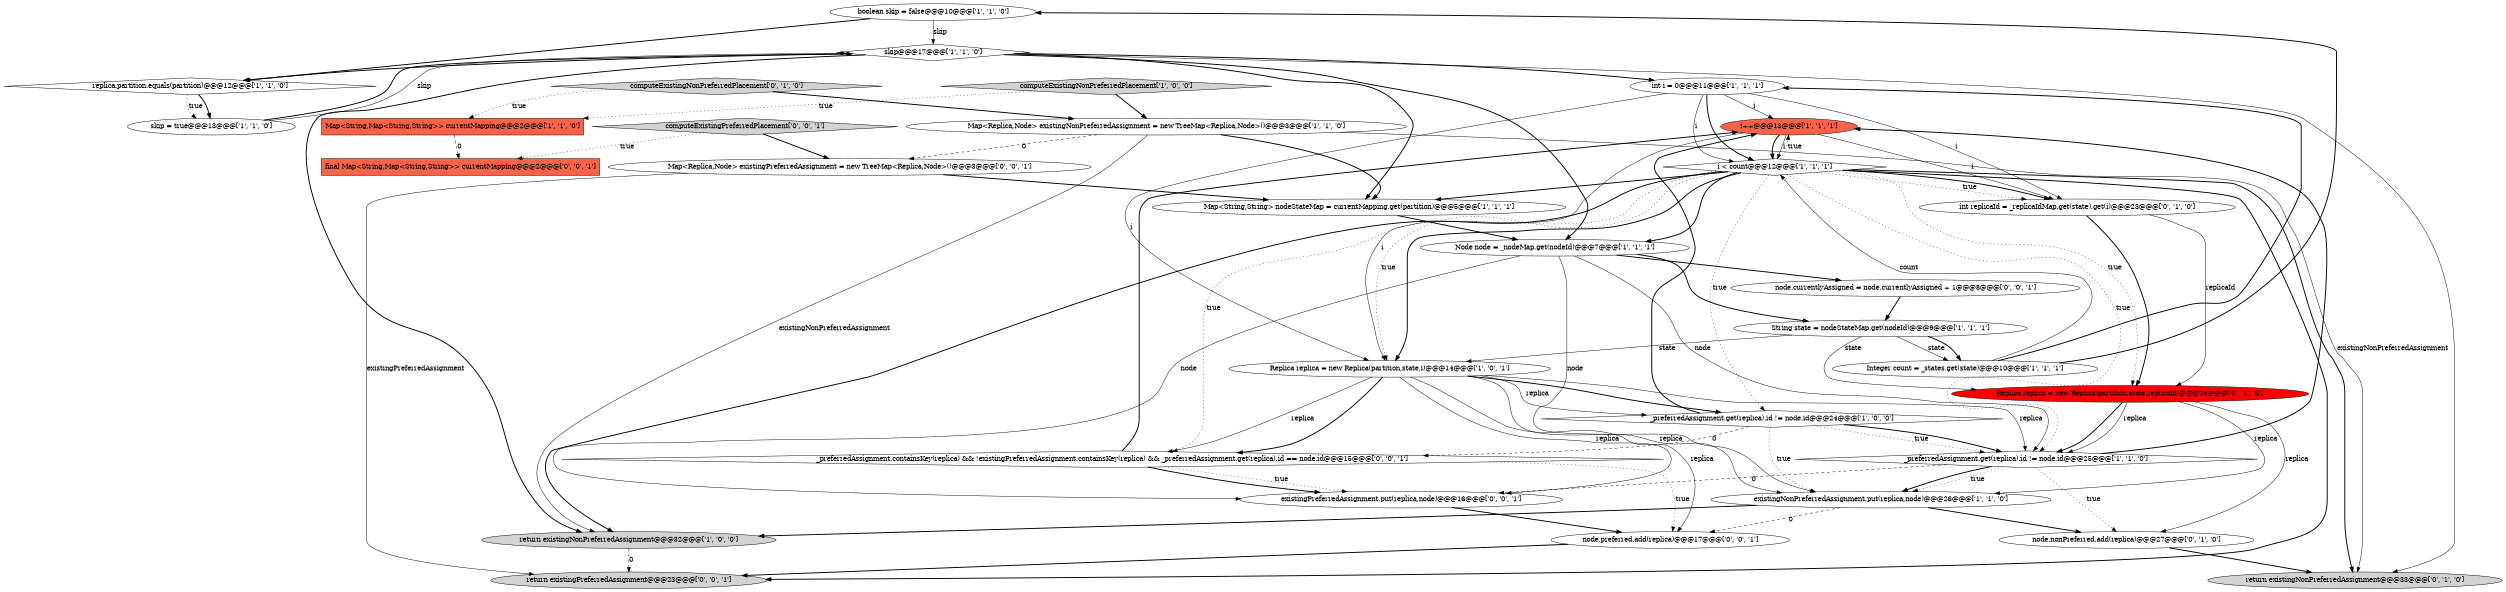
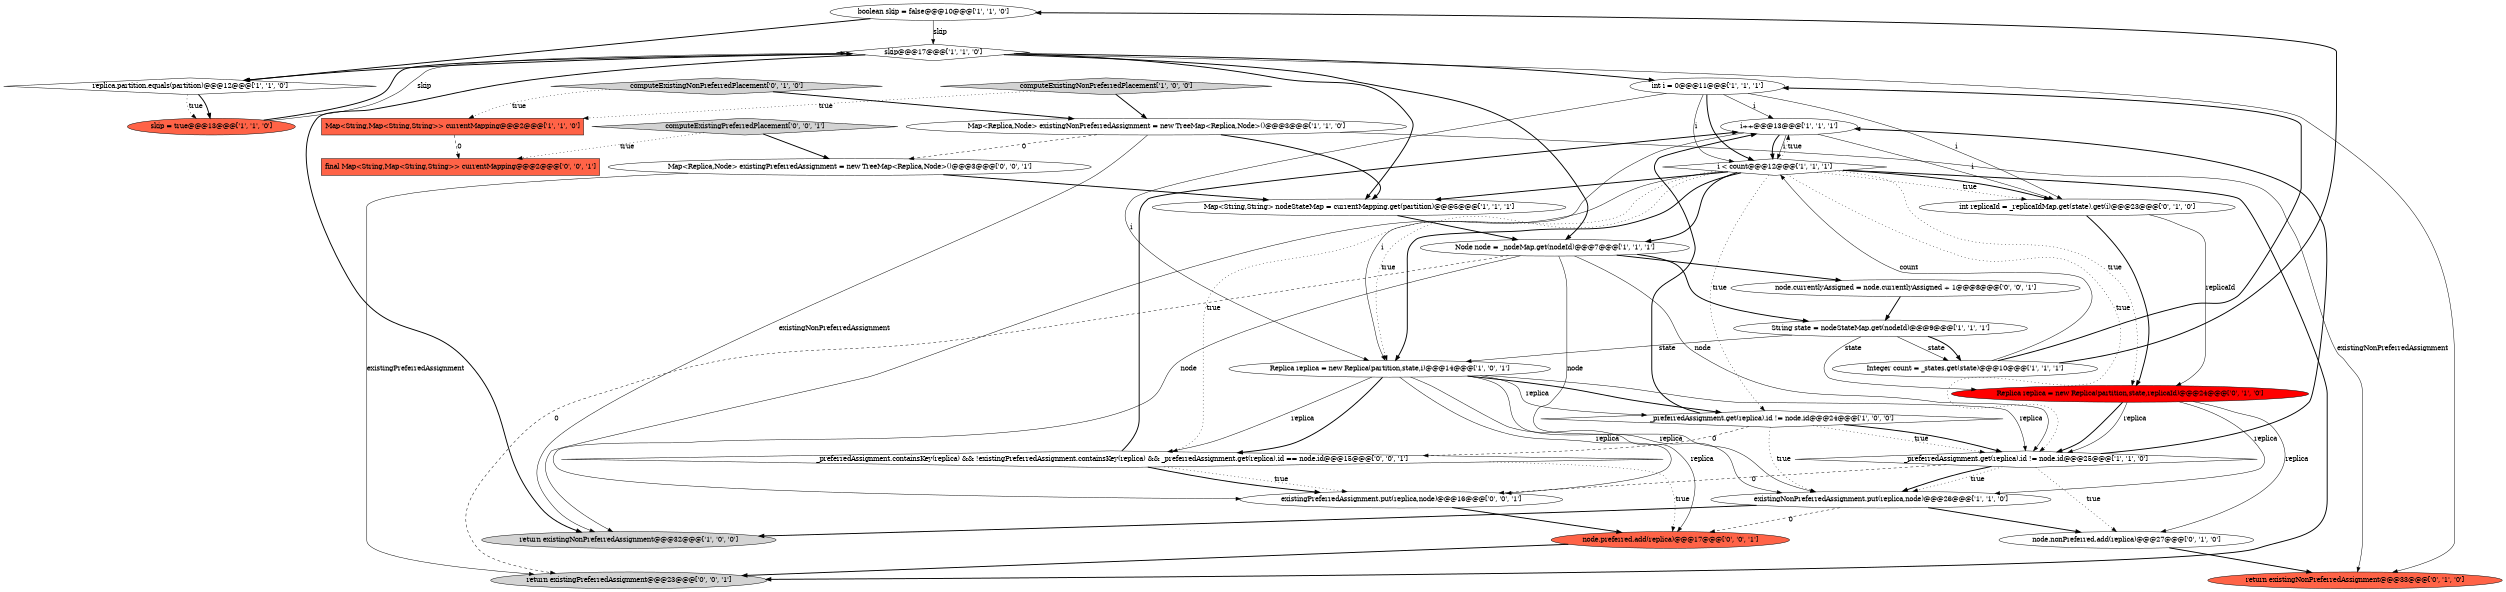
node "skip = true@@@13@@@['1', '1', '0']": fillcolor white -> tomato
node "i++@@@13@@@['1', '1', '1']": fillcolor tomato -> white
edge "i < count@@@12@@@['1', '1', '1']" -> "return existingNonPreferredAssignment@@@33@@@['0', '1', '0']": removed
edge "i < count@@@12@@@['1', '1', '1']" -> "return existingNonPreferredAssignment@@@32@@@['1', '0', '0']": style bold -> solid
node "node.preferred.add(replica)@@@17@@@['0', '0', '1']": fillcolor white -> tomato
edge "return existingNonPreferredAssignment@@@32@@@['1', '0', '0']" -> "return existingPreferredAssignment@@@23@@@['0', '0', '1']": now "Node node = _nodeMap.get(nodeId)@@@7@@@['1', '1', '1']" -> "return existingPreferredAssignment@@@23@@@['0', '0', '1']"
node "return existingNonPreferredAssignment@@@33@@@['0', '1', '0']": fillcolor lightgray -> tomato
